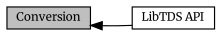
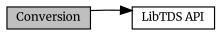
edge "LibTDS API" -> "Conversion": reversed
